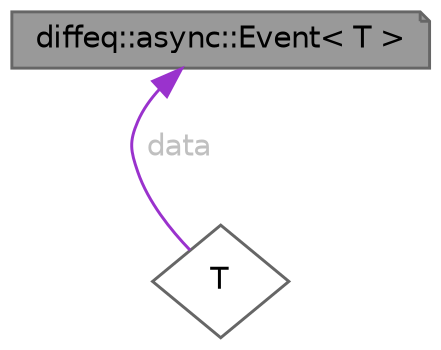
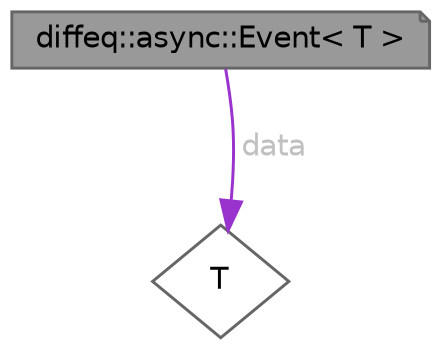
edge "T" -> "diffeq::async::Event< T >": reversed
